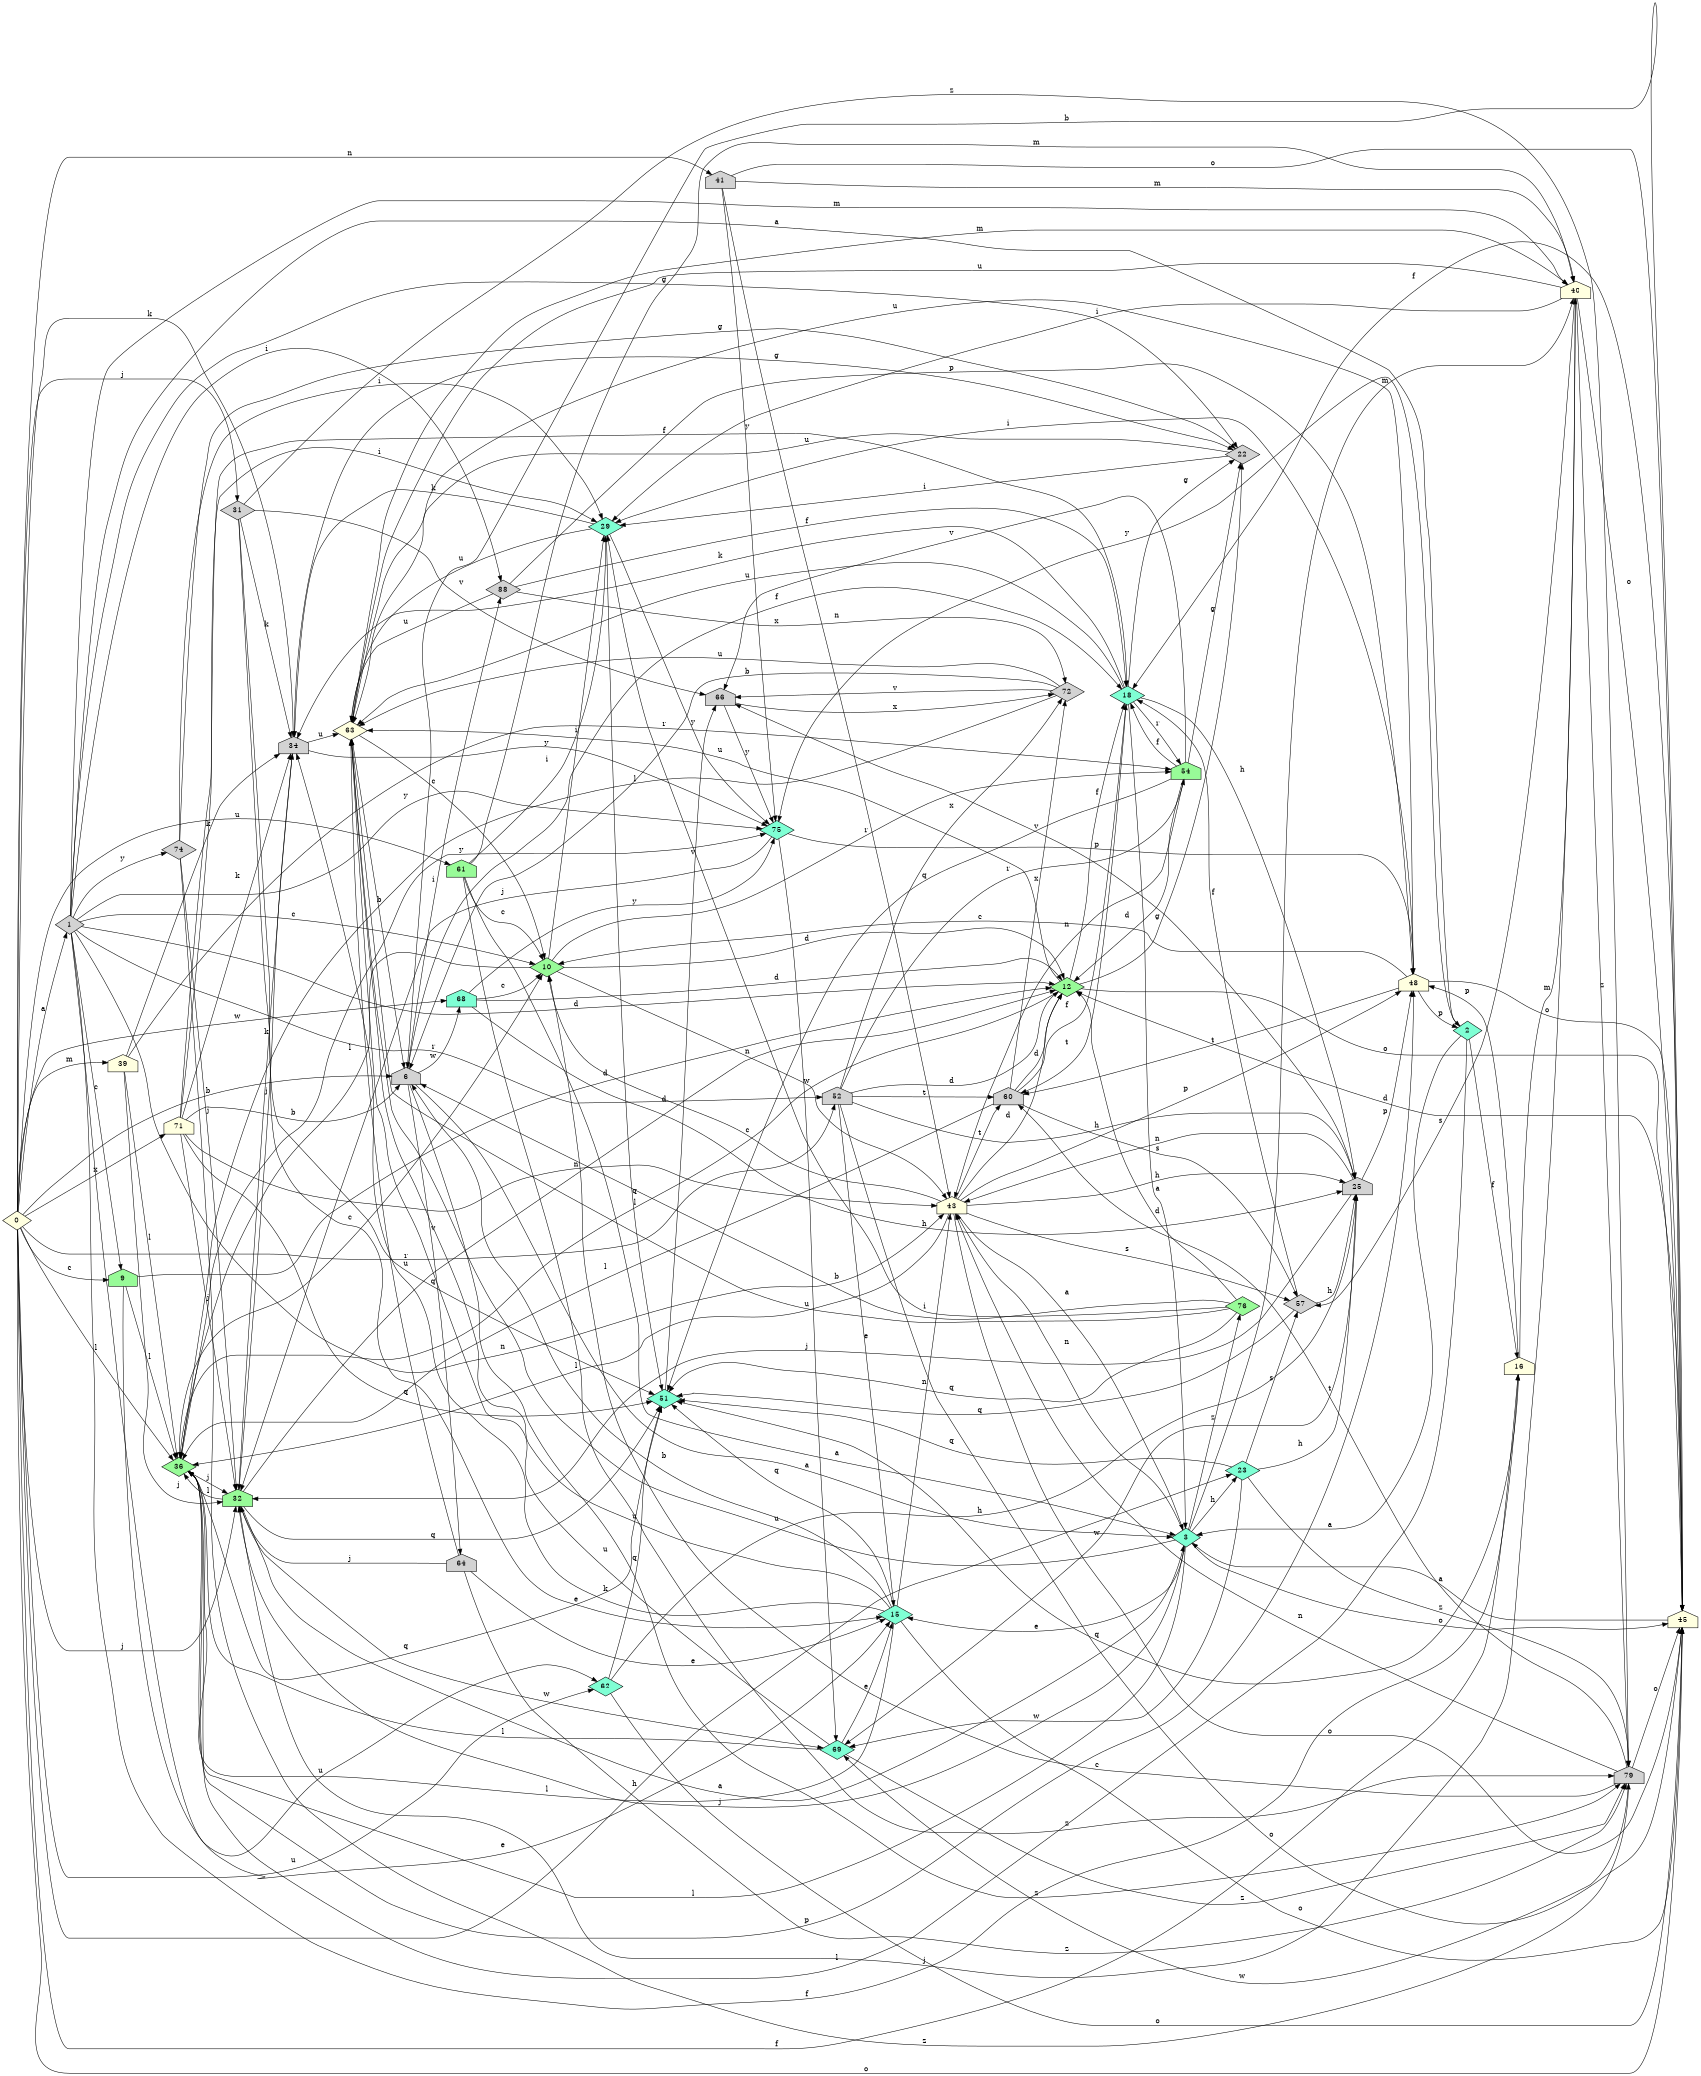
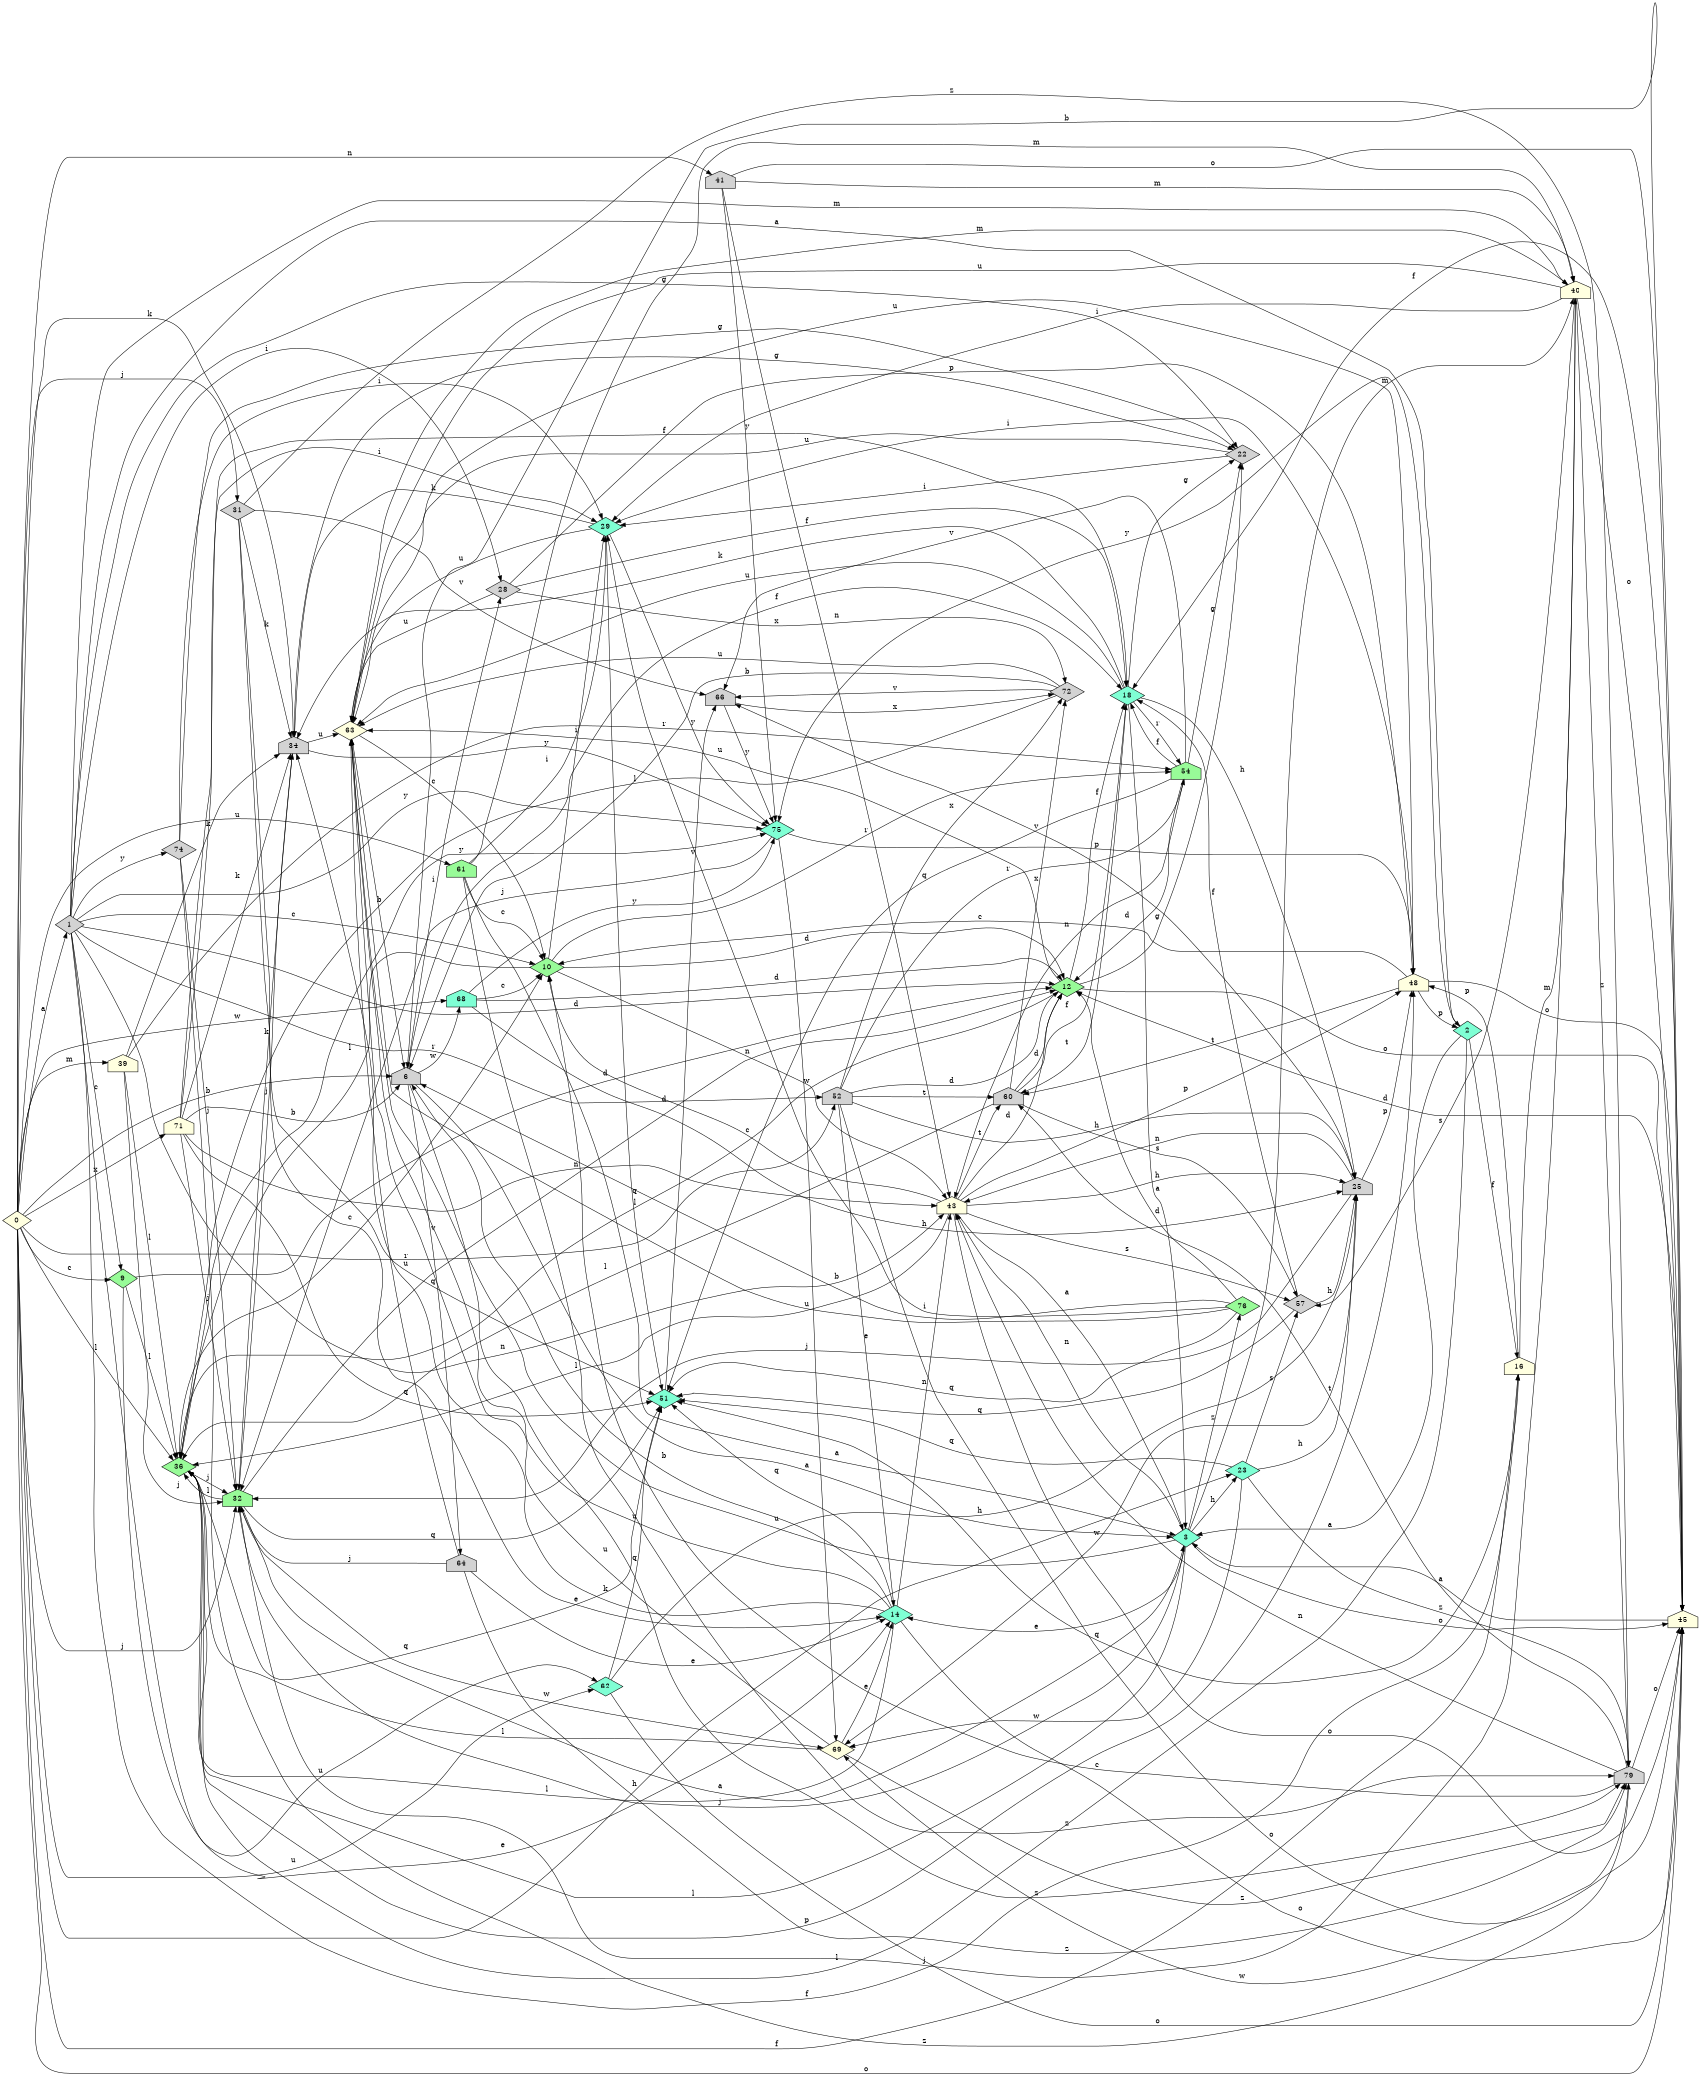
node "88": label "88" -> "28"
node "9": shape house -> diamond
node "15": label "15" -> "14"
node "69": fillcolor aquamarine -> lightyellow
